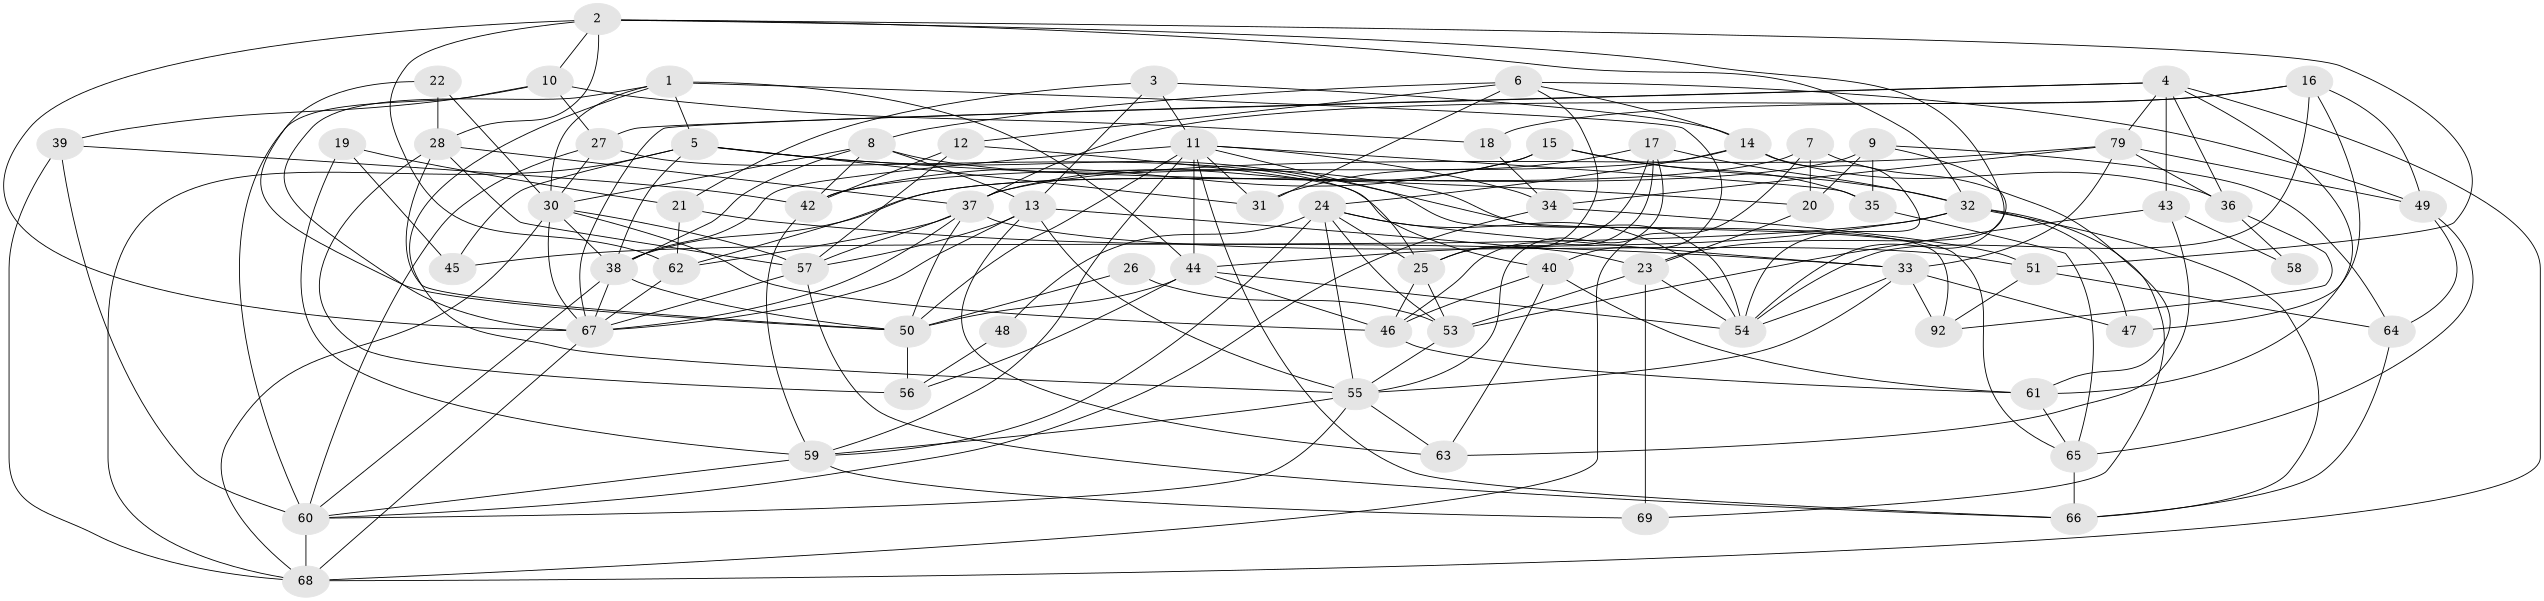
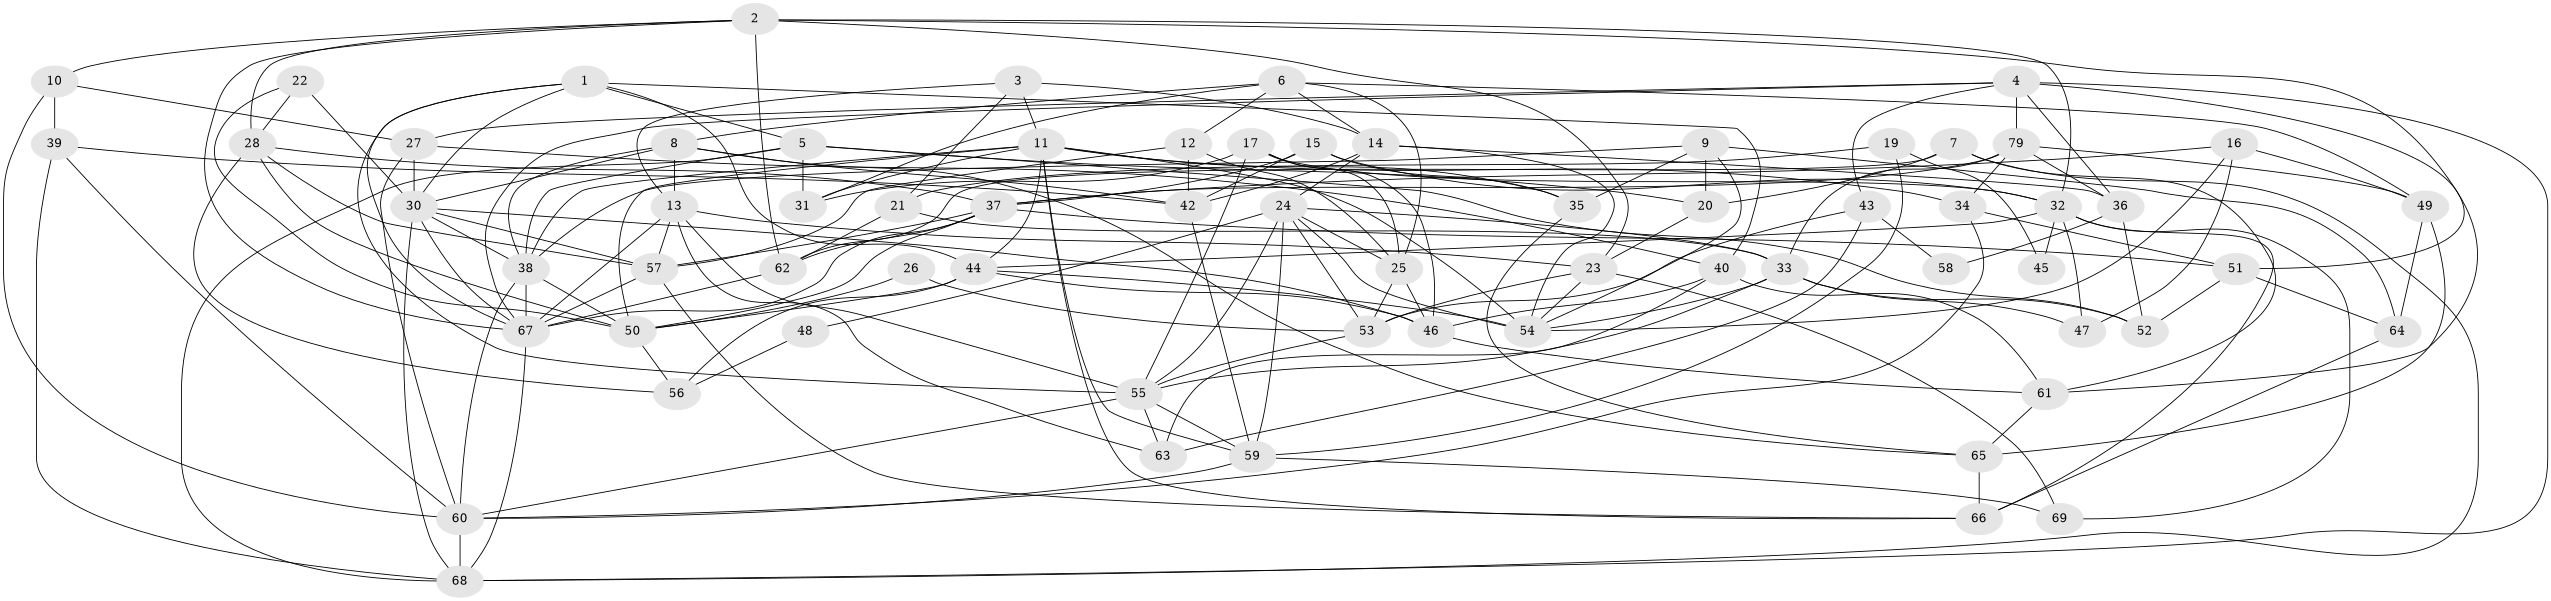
node "18": removed
edge "5" -- "45": removed
node "92": label "92" -> "52"
